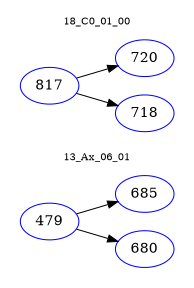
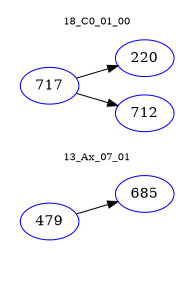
node "720": label "720" -> "220"
node "817": label "817" -> "717"
node "718": label "718" -> "712"
cluster "13_Ax_06_01": label "13_Ax_06_01" -> "13_Ax_07_01"
node "680": removed
